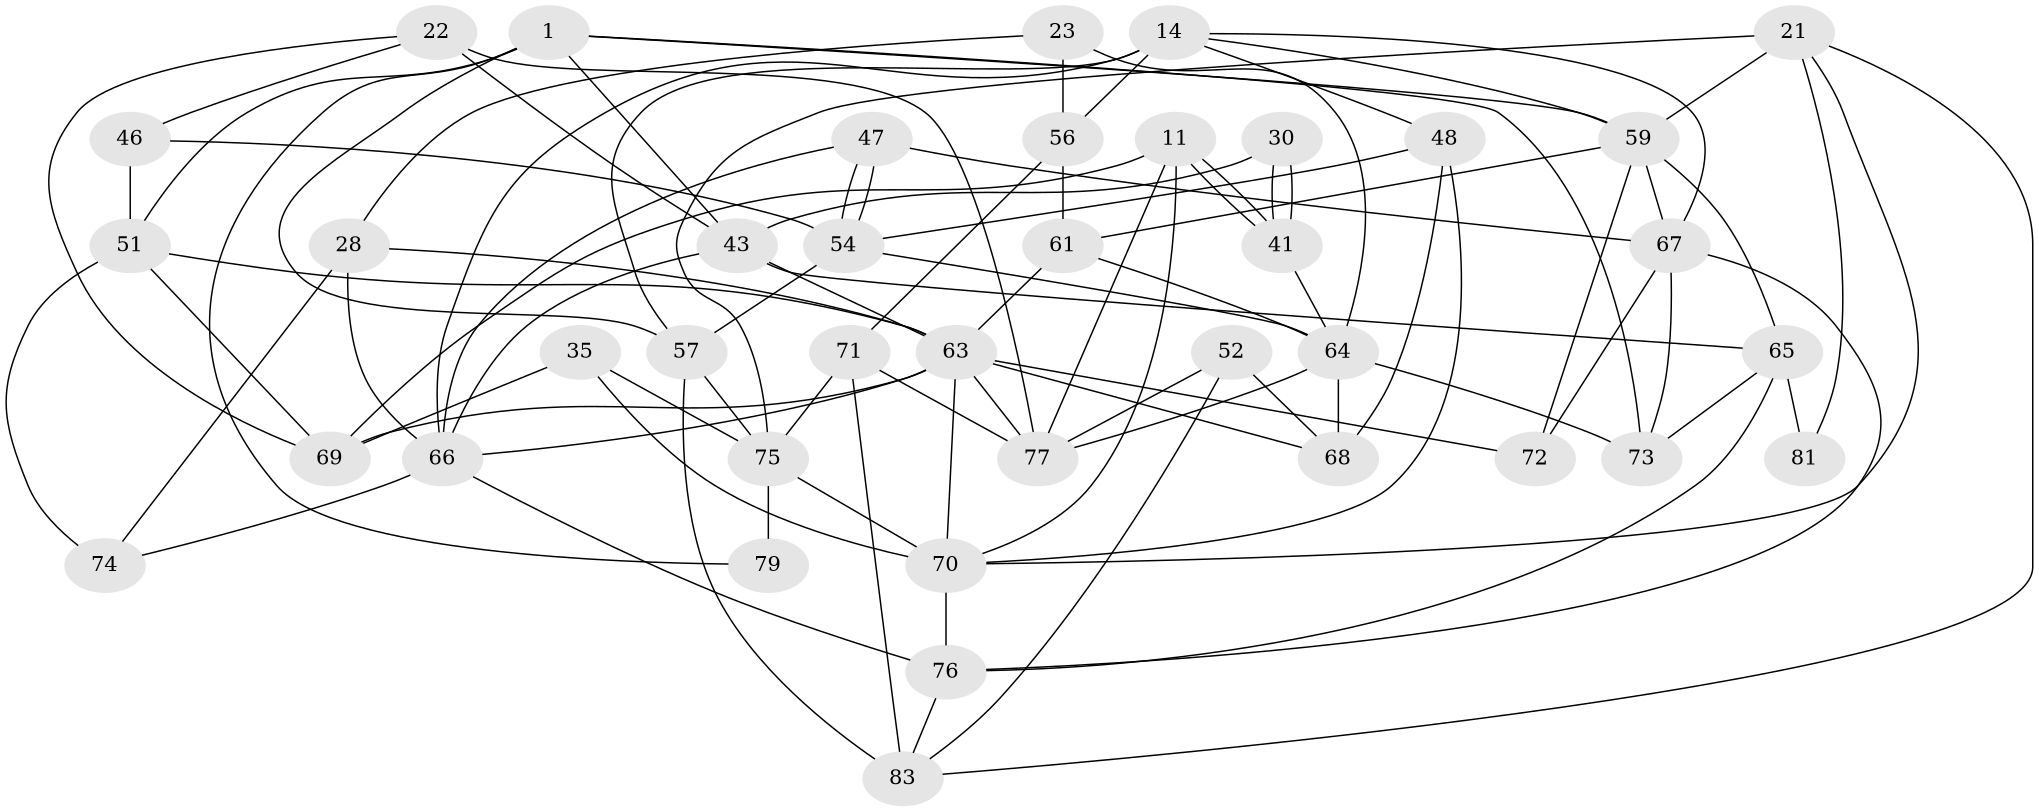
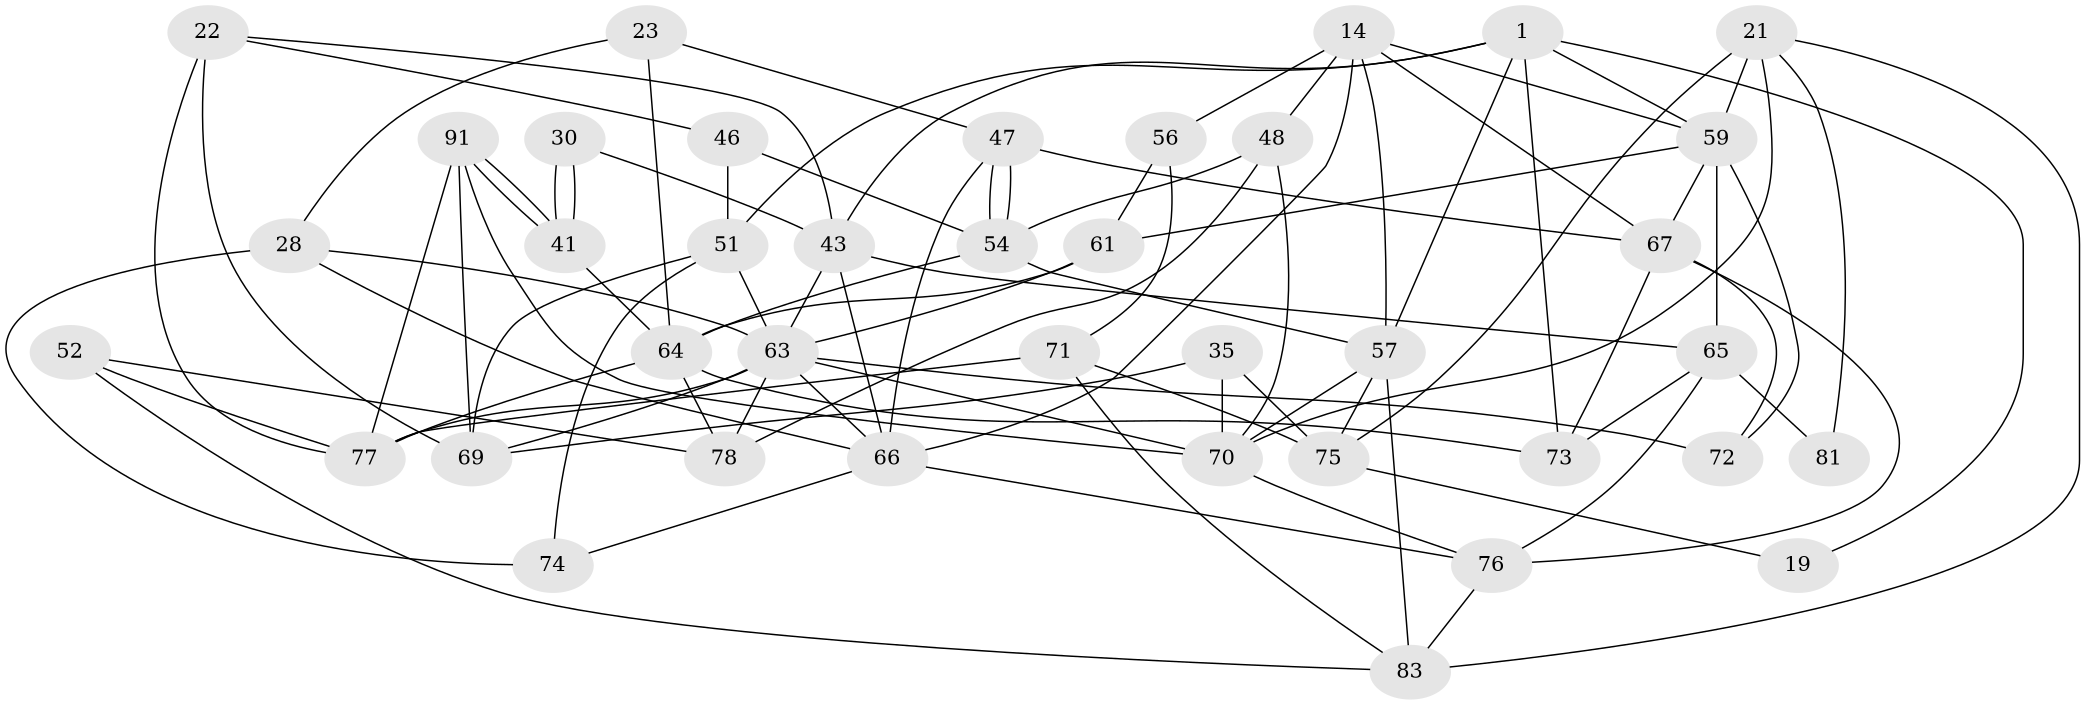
edge "23" -- "56": now "23" -- "47"
node "11": label "11" -> "91"
node "68": label "68" -> "78"
edge "75" -- "70": now "57" -- "70"
node "79": label "79" -> "19"
